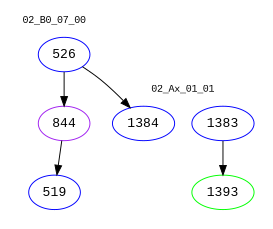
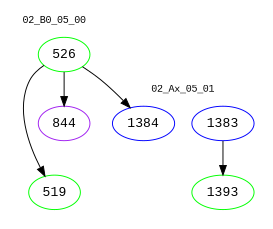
cluster "02_B0_07_00": label "02_B0_07_00" -> "02_B0_05_00"
node "526": color blue -> green
cluster "02_Ax_01_01": label "02_Ax_01_01" -> "02_Ax_05_01"
edge "844" -> "519": now "526" -> "519"
node "519": color blue -> green
